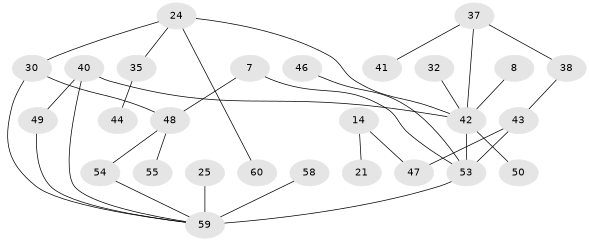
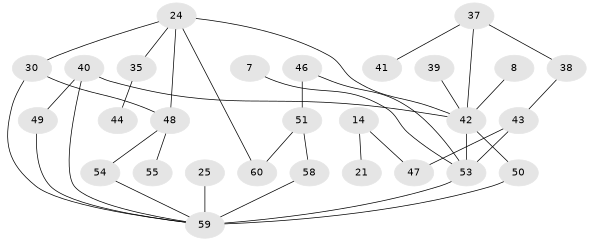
node "32": label "32" -> "39"
edge "7" -- "48": now "24" -- "48"
node "51": added
edge "50" -- "59": added
